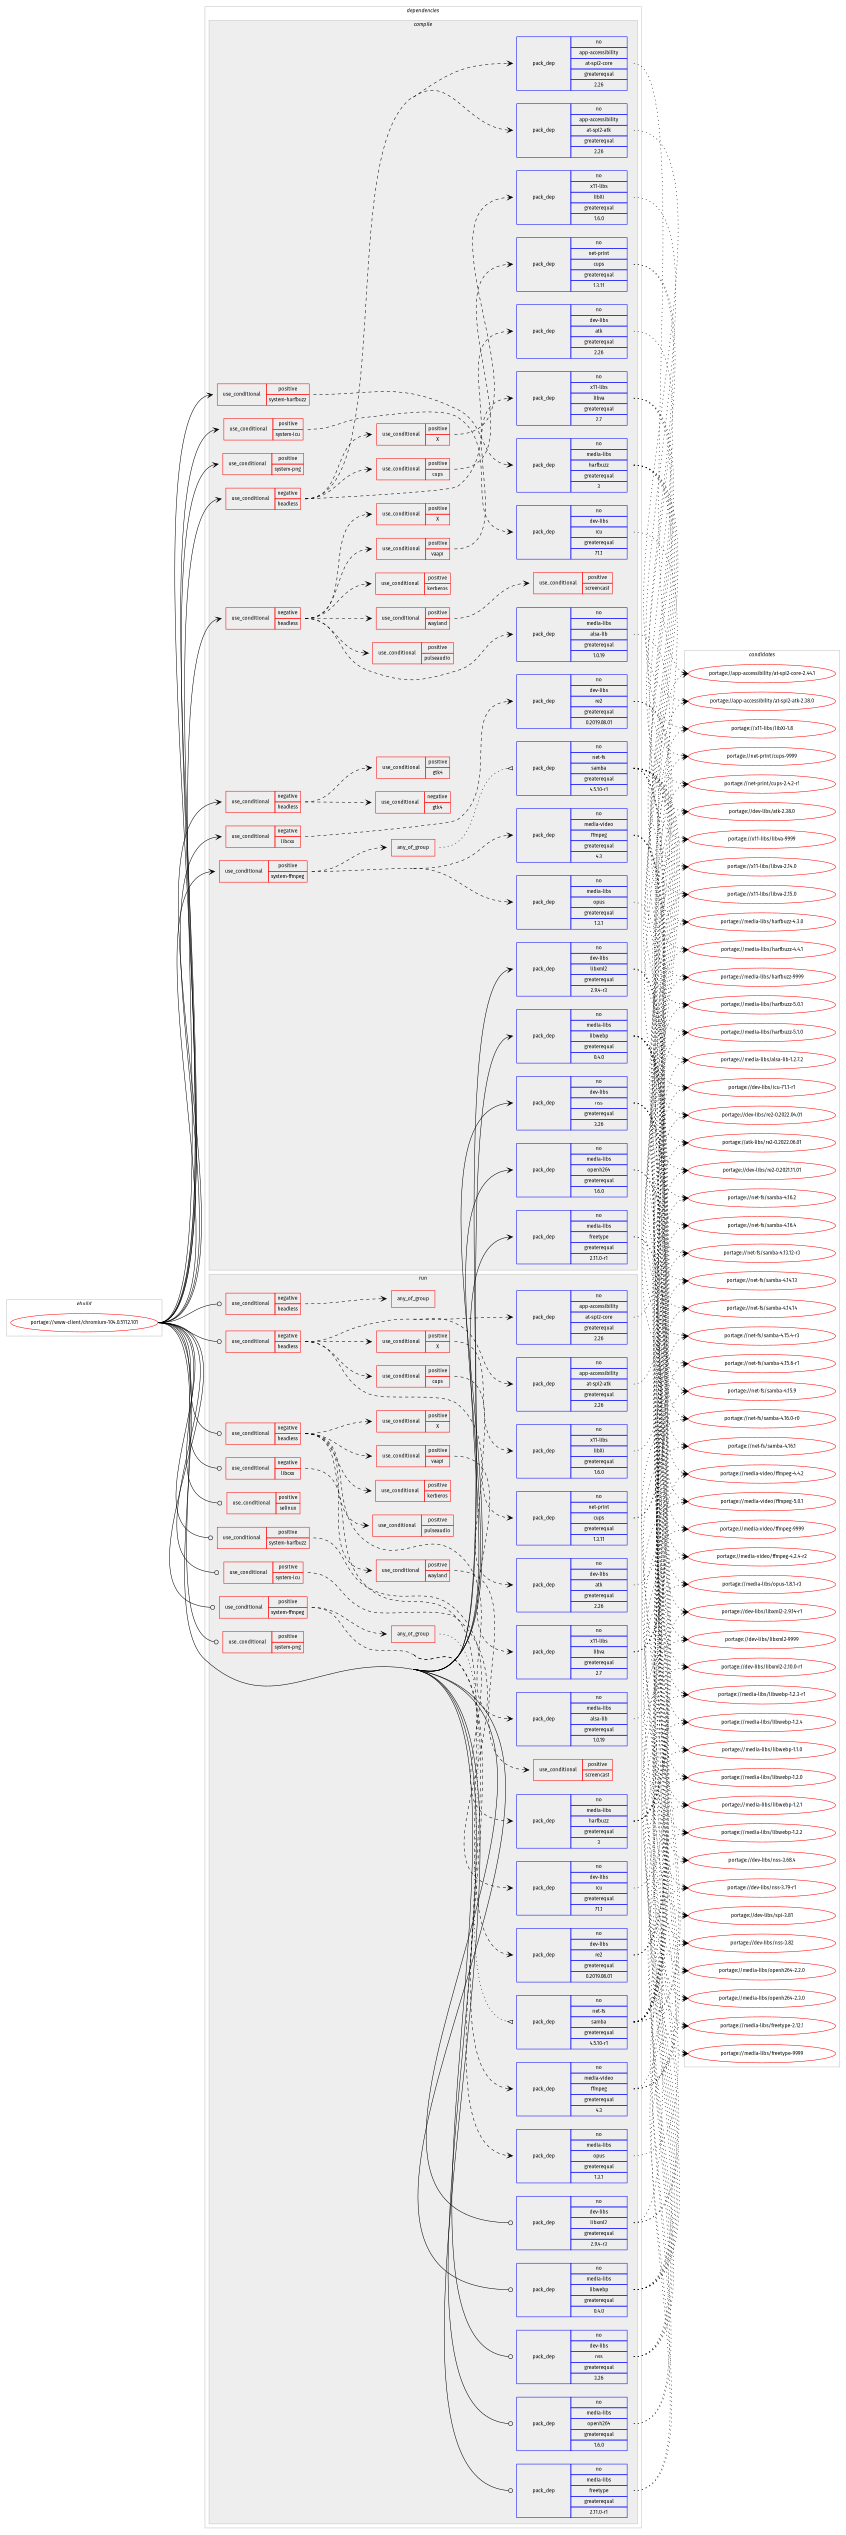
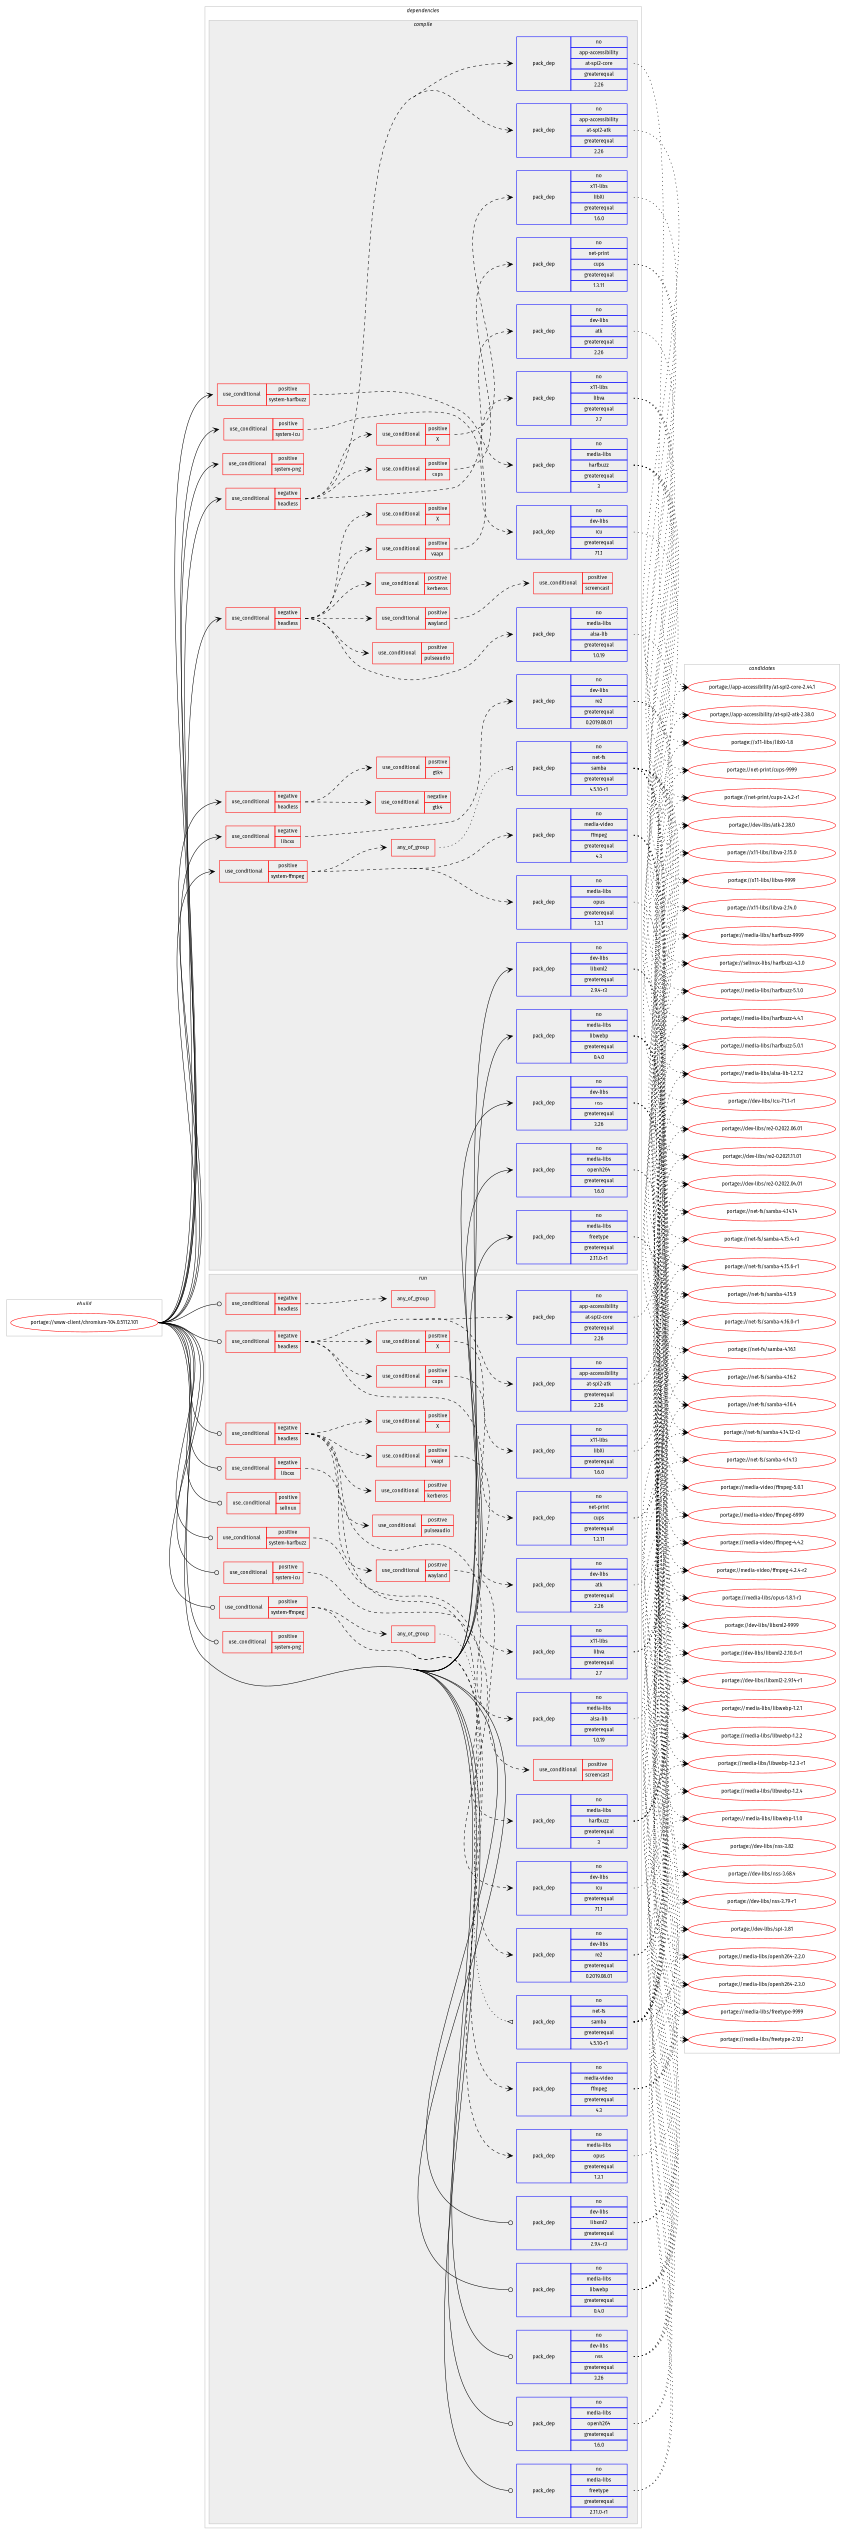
node "portage://media-libs/harfbuzz-4.3.0": label "portage://media-libs/harfbuzz-4.3.0" -> "portage://selinux-libs/harfbuzz-4.3.0"
node "portage://atk-libs/re2-0.2022.06.01": label "portage://atk-libs/re2-0.2022.06.01" -> "portage://dev-libs/re2-0.2022.06.01"
node "portage://net-fs/samba-4.13.12-r3": label "portage://net-fs/samba-4.13.12-r3" -> "portage://net-fs/samba-4.14.12-r3"
node "portage://net-fs/samba-4.16.0-r0": label "portage://net-fs/samba-4.16.0-r0" -> "portage://net-fs/samba-4.16.0-r1"
node "portage://media-video/ffmpeg-9999": label "portage://media-video/ffmpeg-9999" -> "portage://media-video/ffmpeg-6999"
node "portage://media-libs/libwebp-1.2.0": removed
